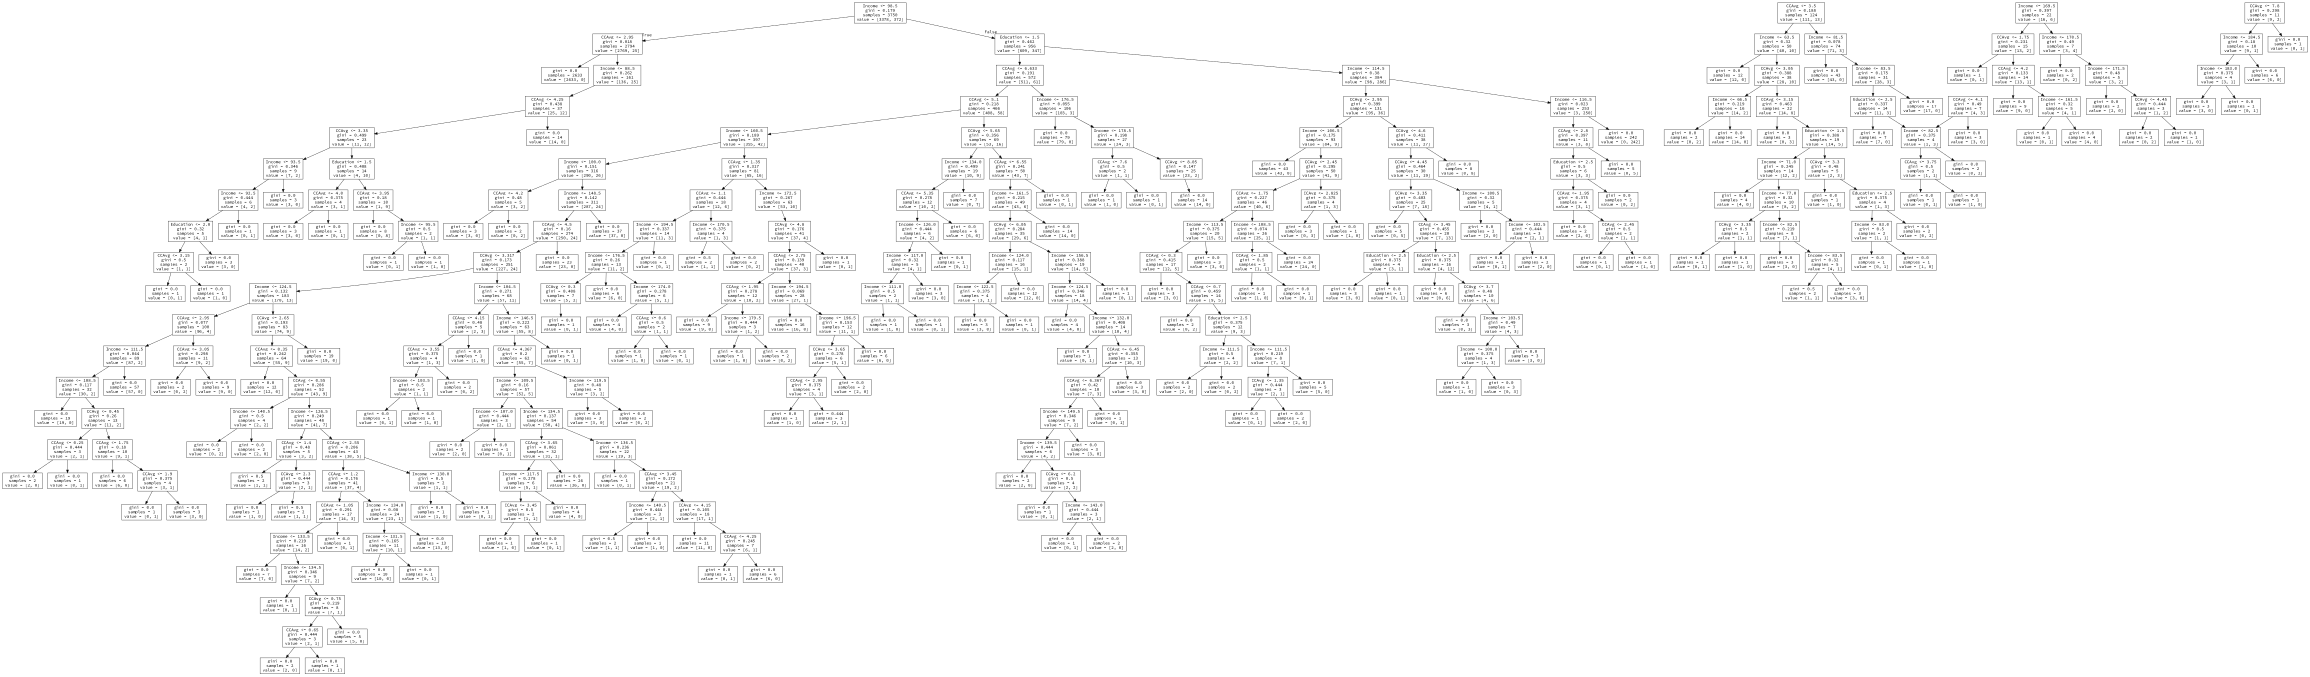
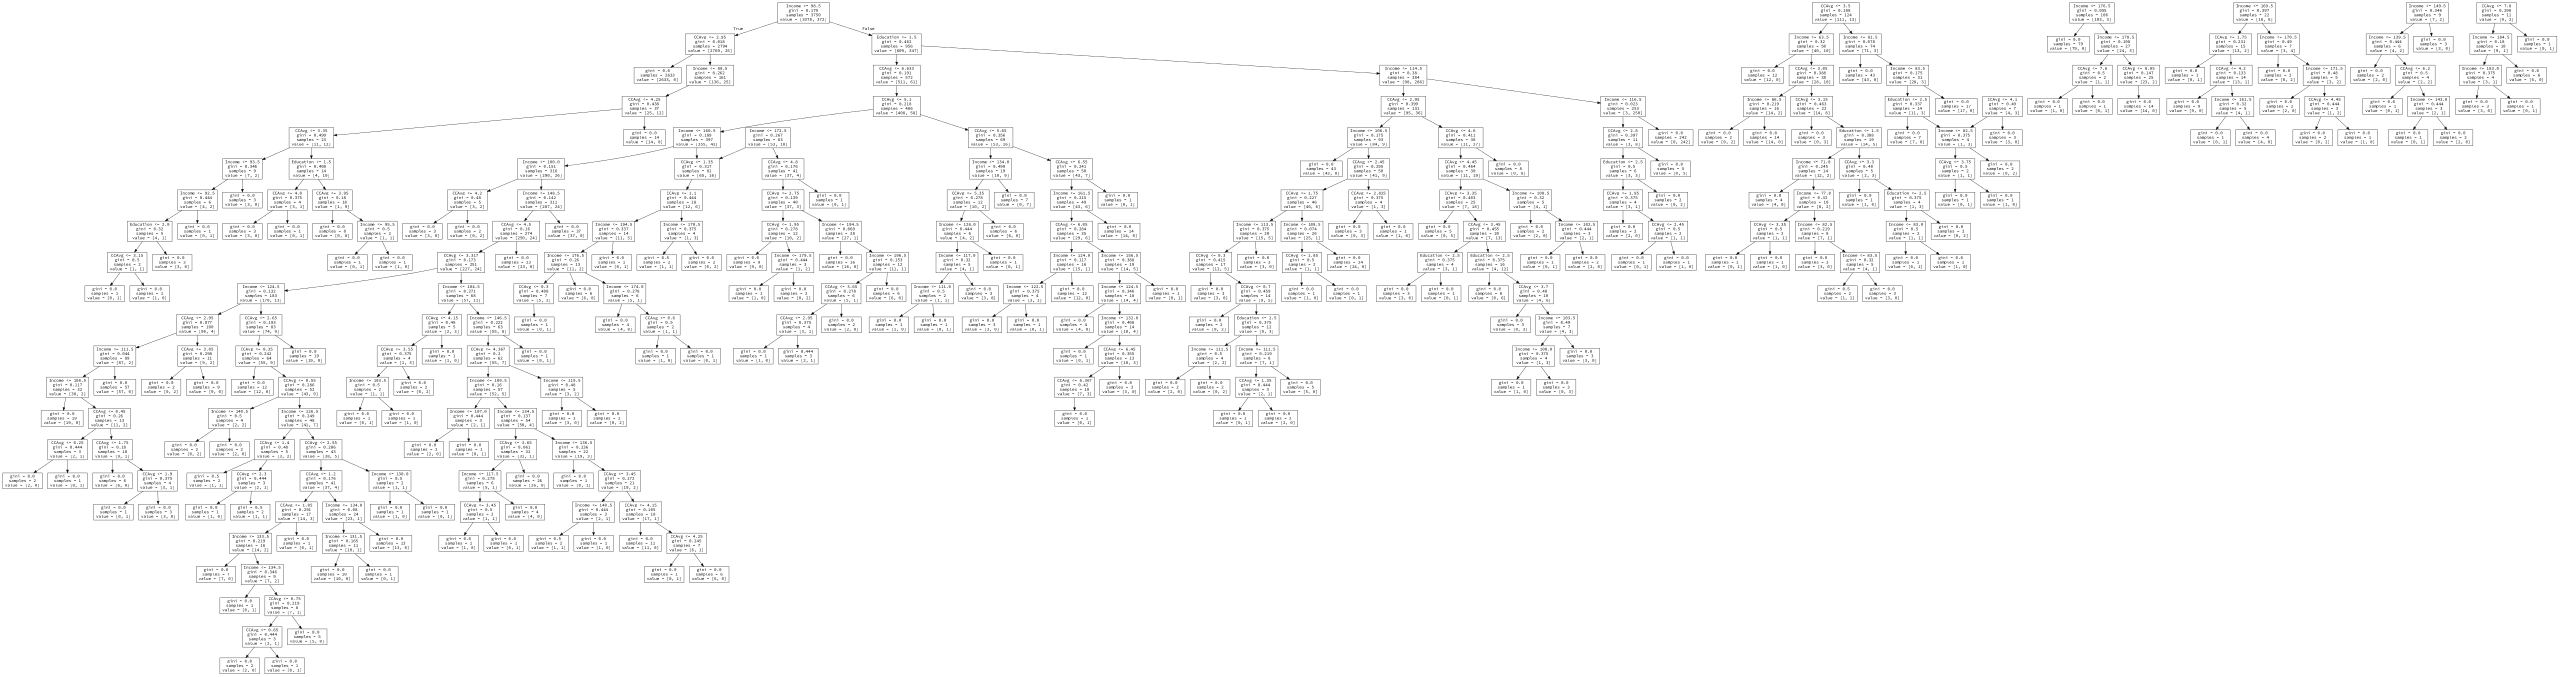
edge "CCAvg <= 6.633 gini = 0.191 samples = 572 value = [511, 61]" -> "Income <= 176.5 gini = 0.055 samples = 106 value = [103, 3]": removed
edge "CCAvg <= 1.35 gini = 0.317 samples = 81 value = [65, 16]" -> "Income <= 172.5 gini = 0.267 samples = 63 value = [53, 10]": reversed
edge "CCAvg <= 6.367 gini = 0.42 samples = 10 value = [7, 3]" -> "Income <= 149.5 gini = 0.346 samples = 9 value = [7, 2]": removed
